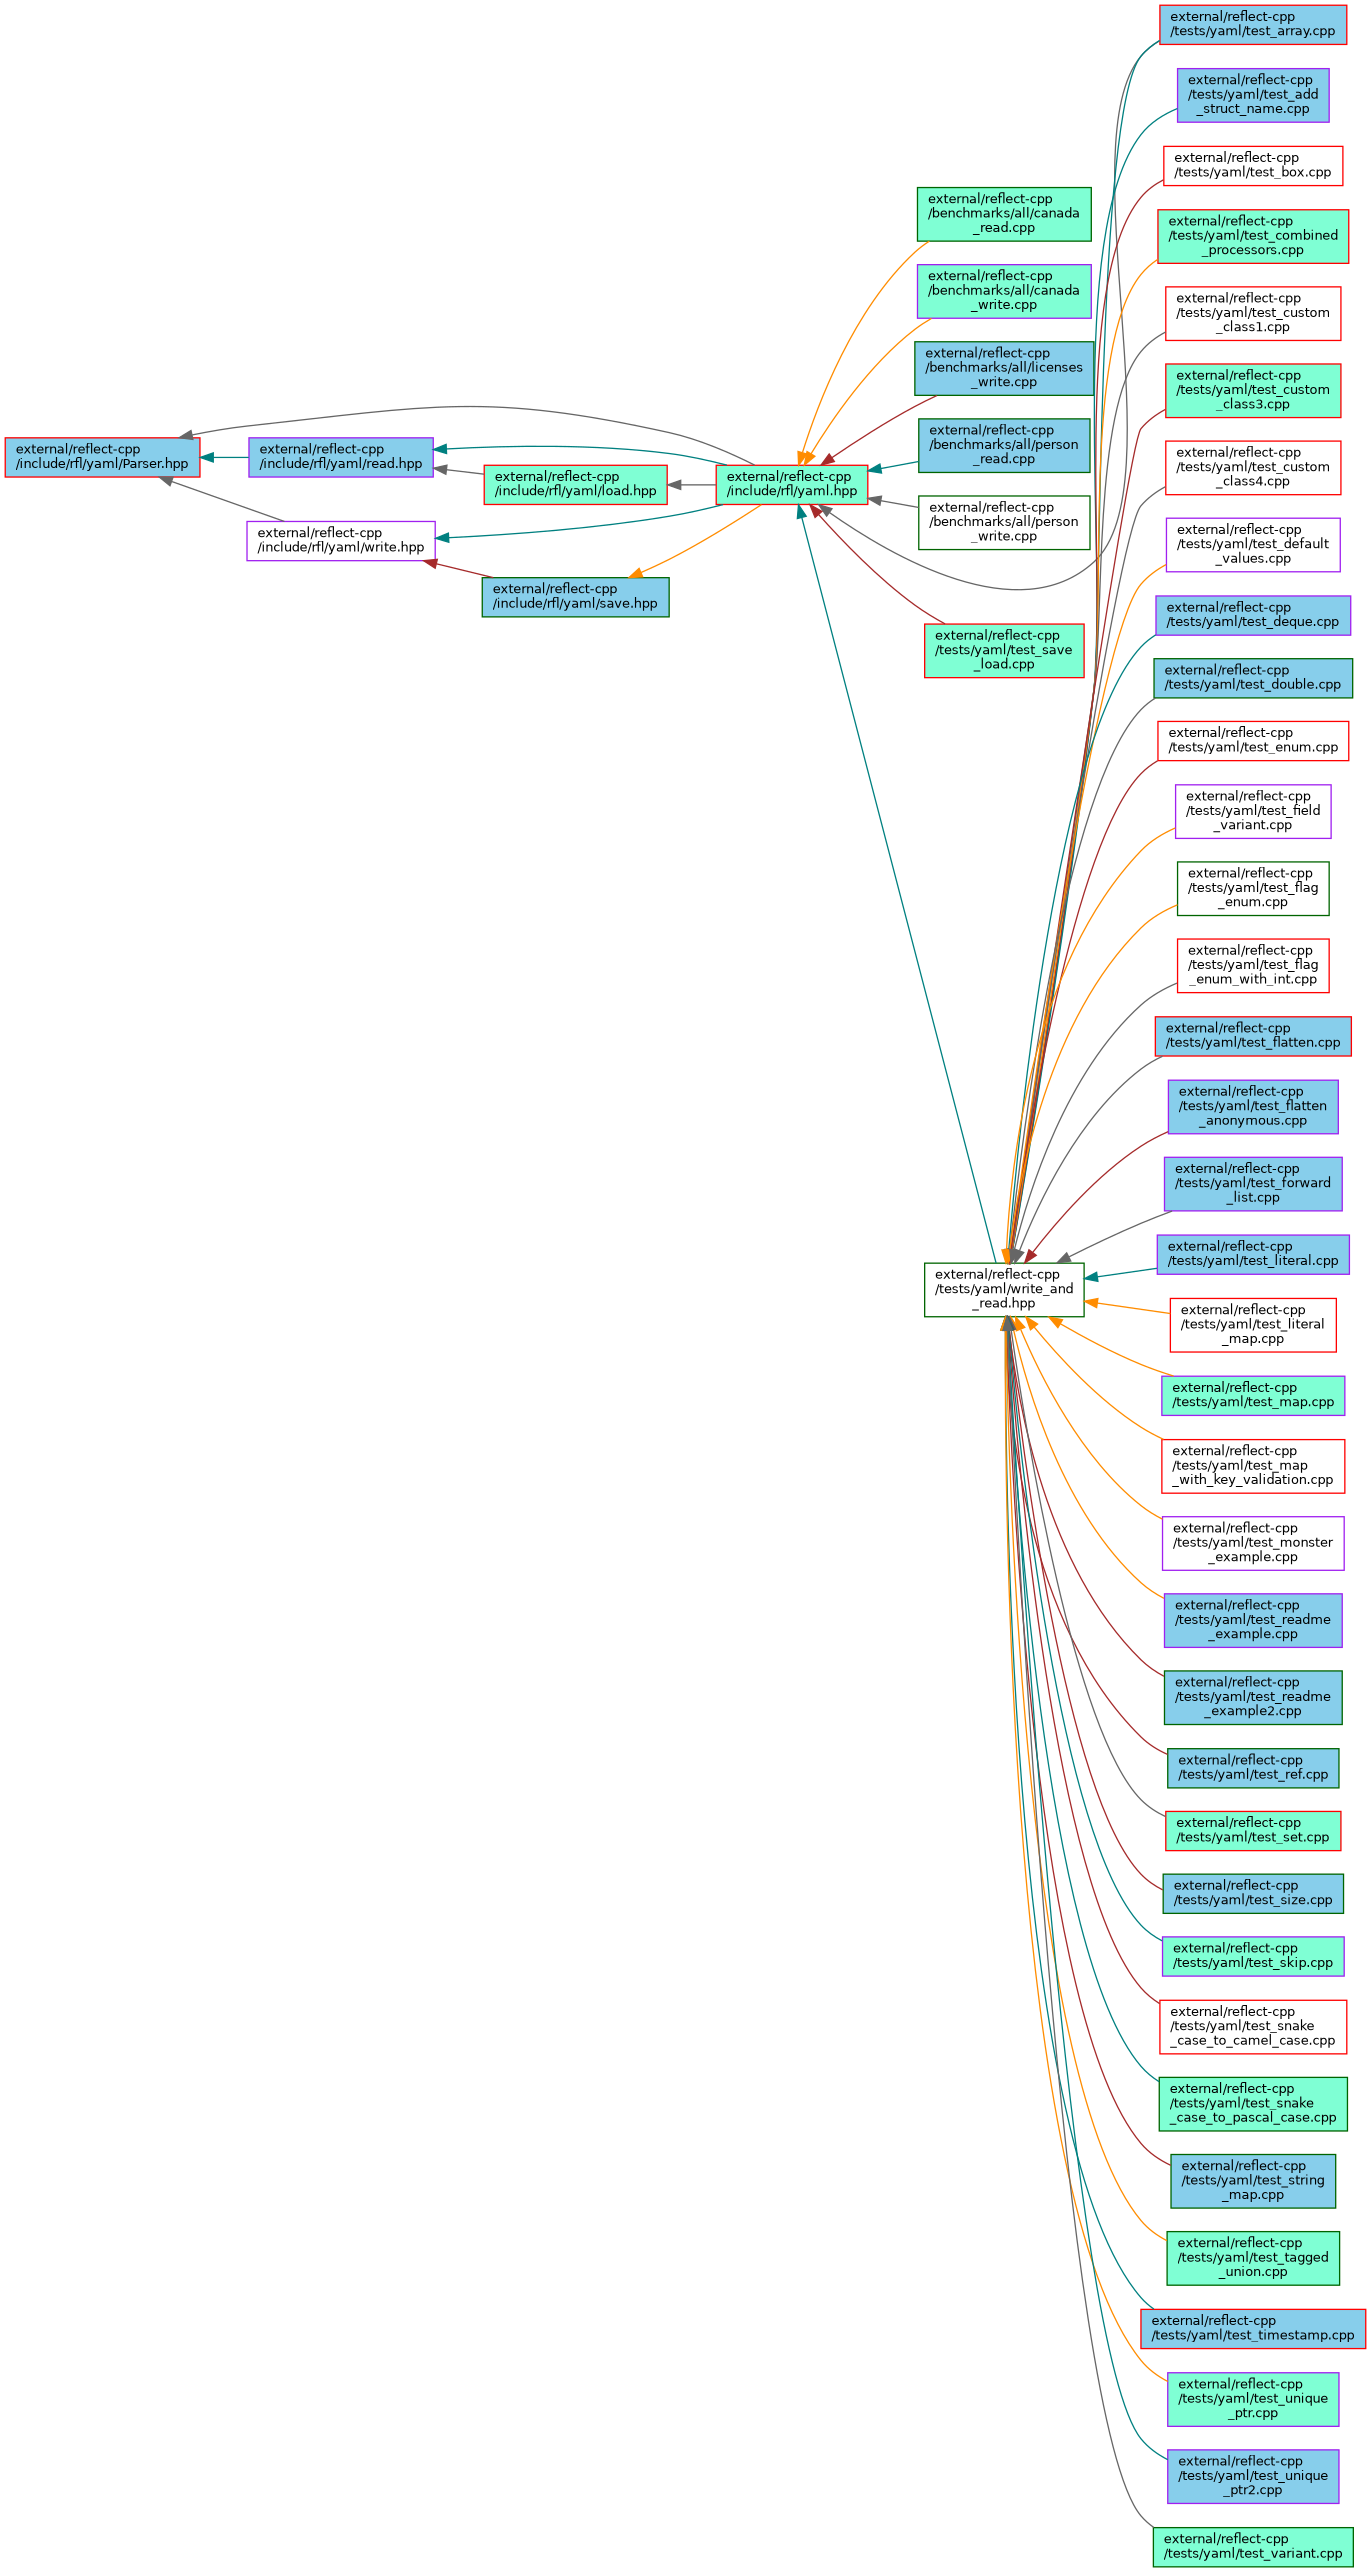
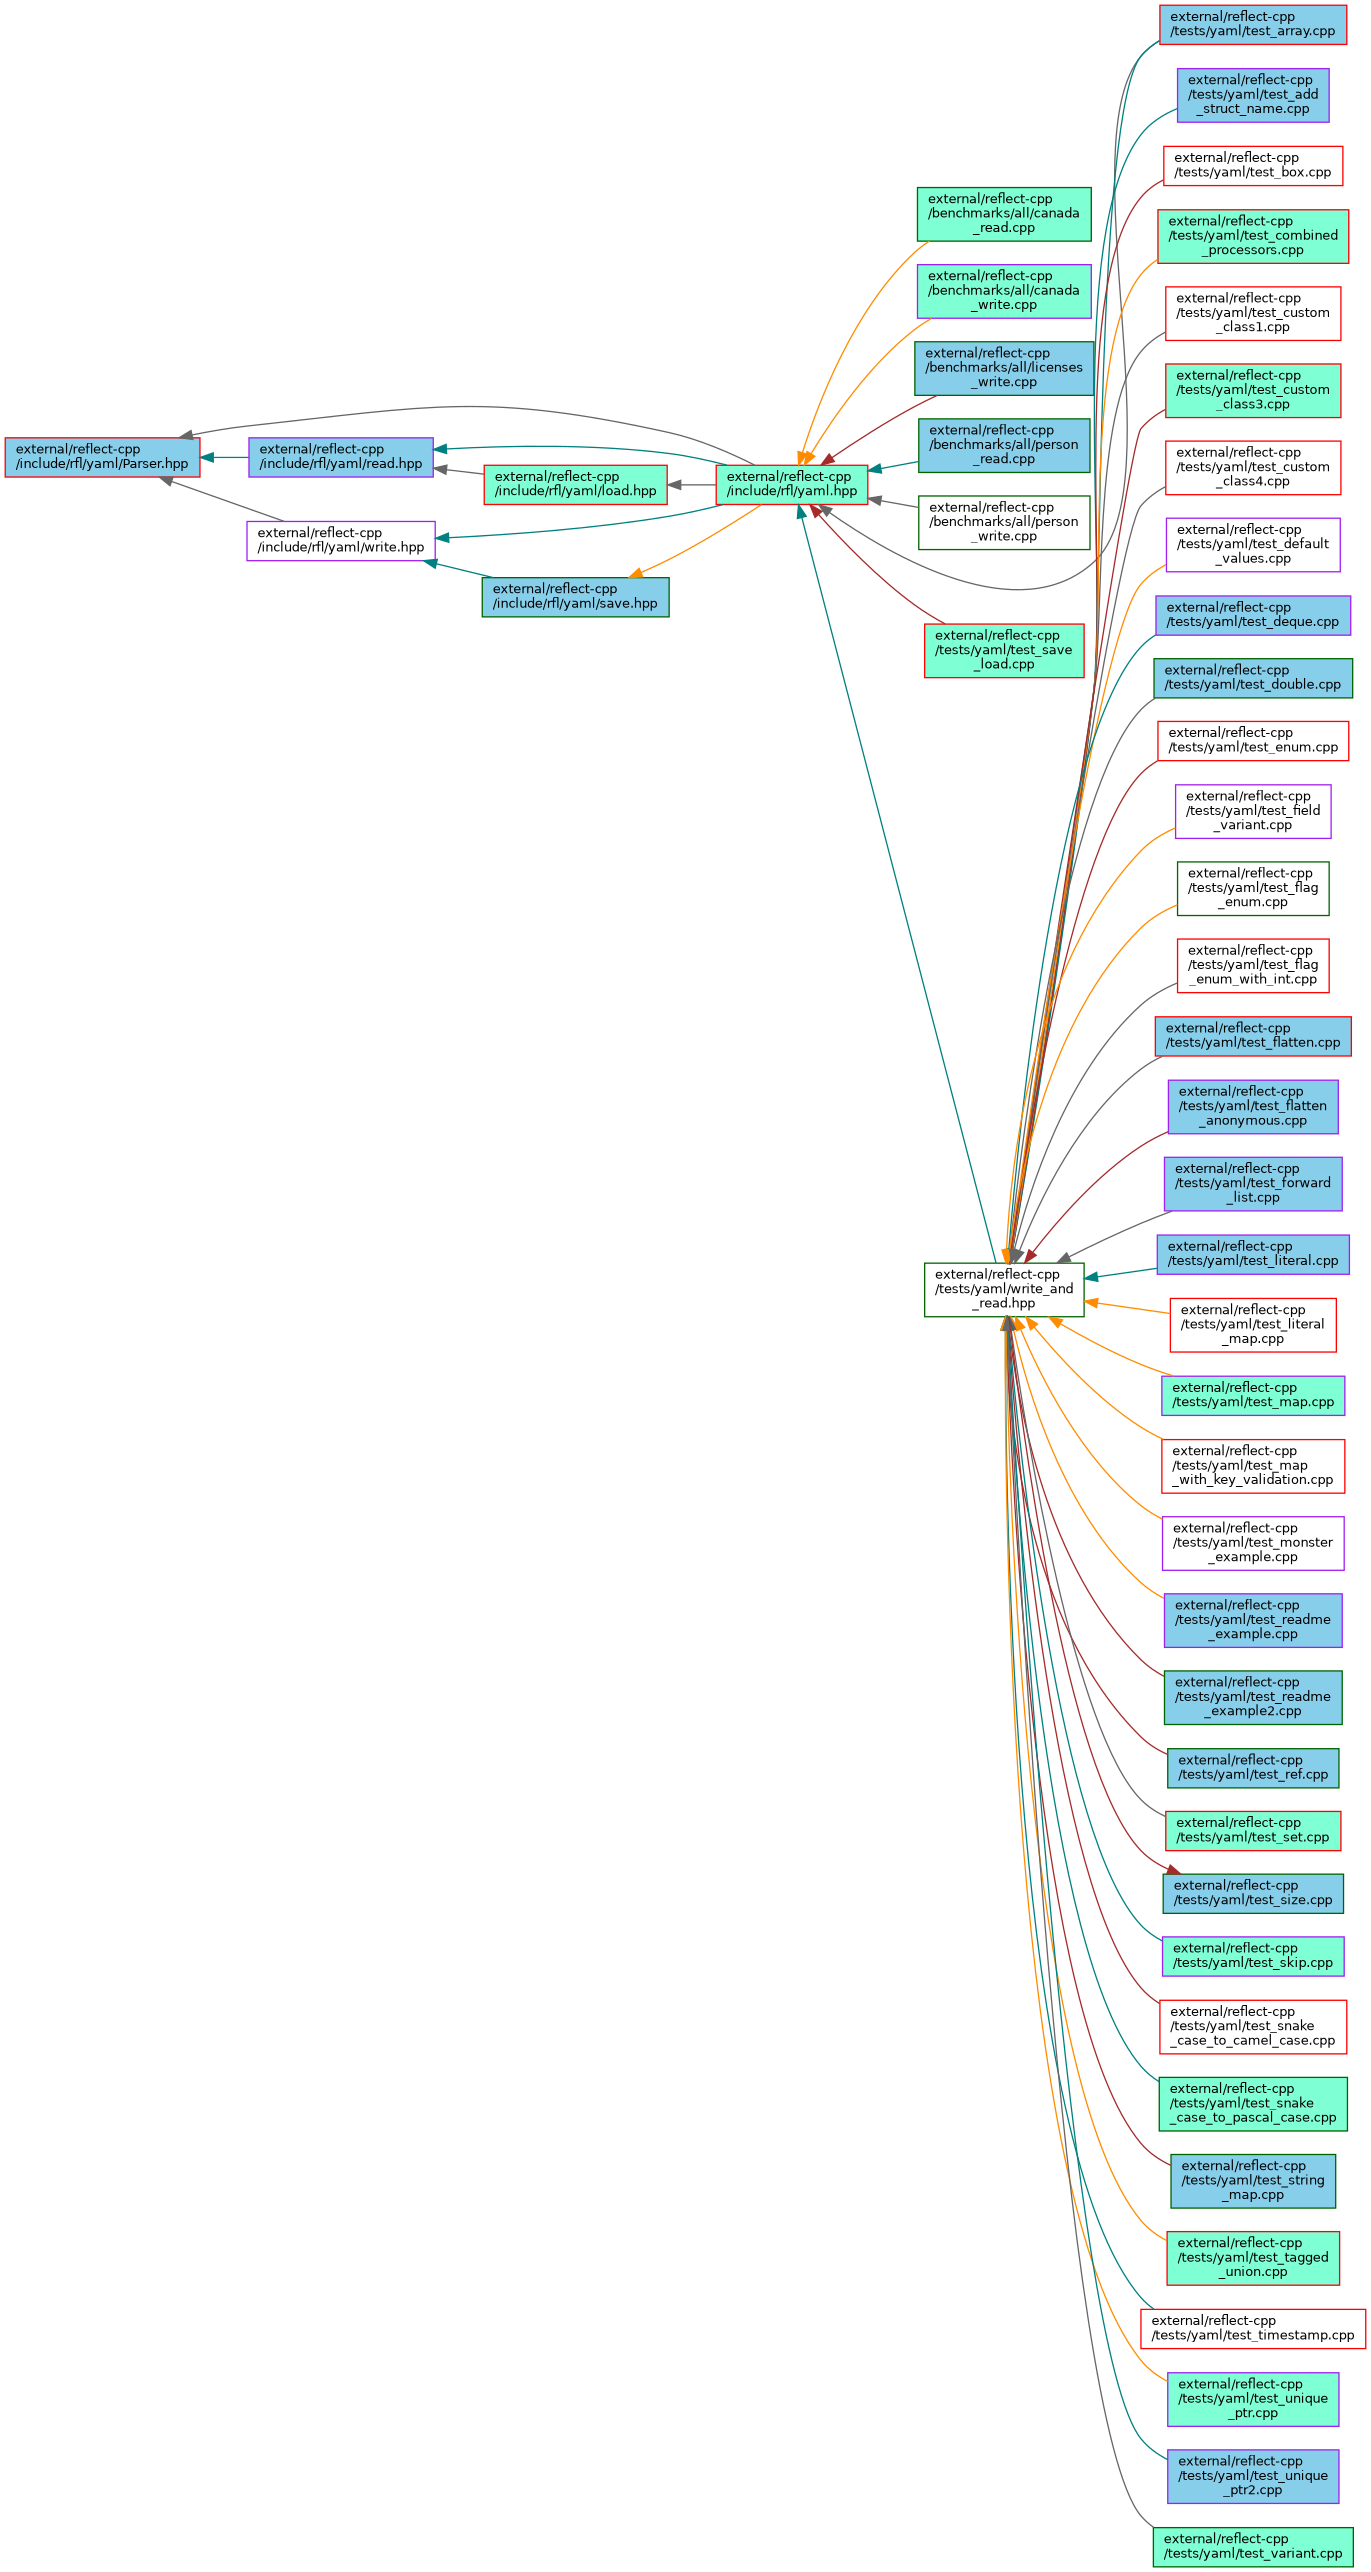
edge "external/reflect-cpp /include/rfl/yaml/save.hpp" -> "external/reflect-cpp /include/rfl/yaml/write.hpp": color brown -> teal
edge "external/reflect-cpp /tests/yaml/test_size.cpp" -> "external/reflect-cpp /tests/yaml/write_and _read.hpp": reversed
node "external/reflect-cpp /tests/yaml/test_tagged _union.cpp": color darkgreen -> red
node "external/reflect-cpp /tests/yaml/test_timestamp.cpp": fillcolor skyblue -> white
